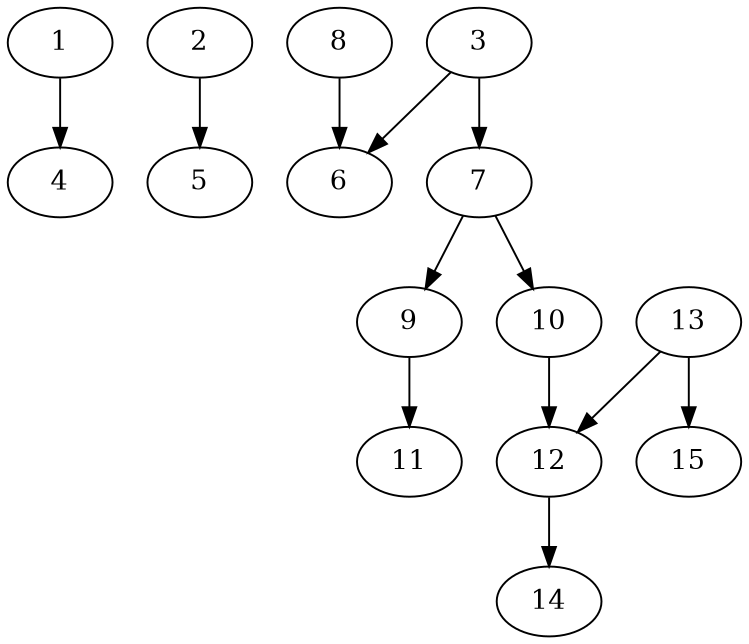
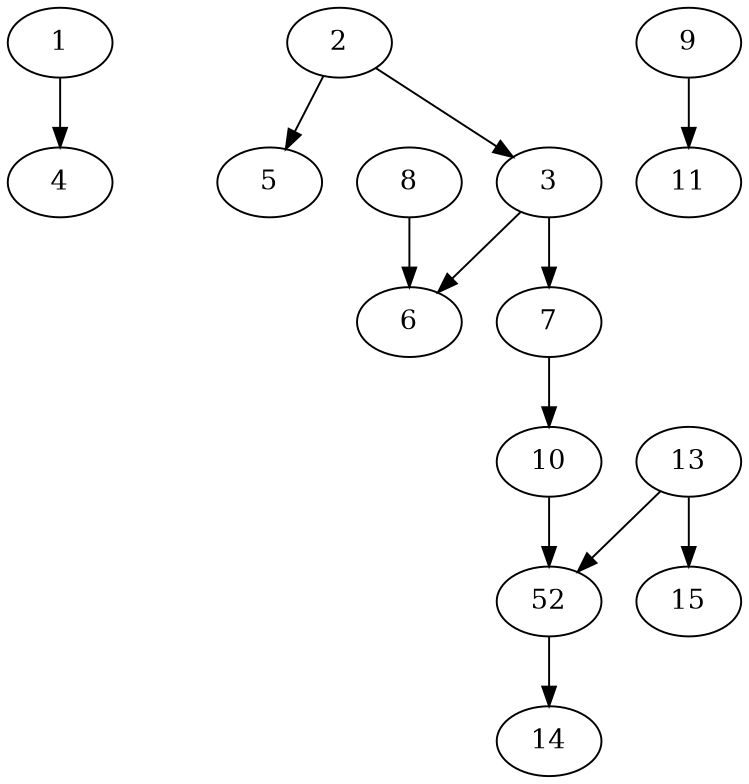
edge "2" -> "3": added
edge "7" -> "9": removed
node "12": label "12" -> "52"
